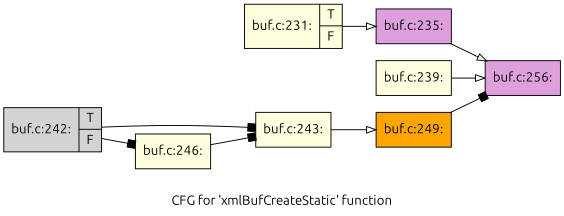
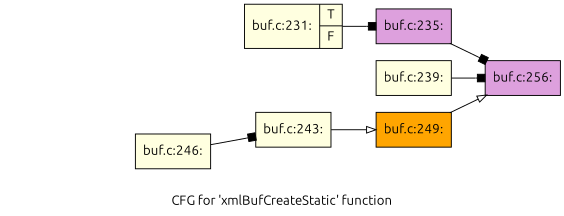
edge "buf.c:231:" -> "buf.c:235:": arrowhead onormal -> box
edge "buf.c:235:" -> "buf.c:256:": arrowhead onormal -> box
edge "buf.c:239:" -> "buf.c:256:": arrowhead onormal -> box
edge "buf.c:249:" -> "buf.c:256:": arrowhead box -> onormal
node "buf.c:242:": removed
